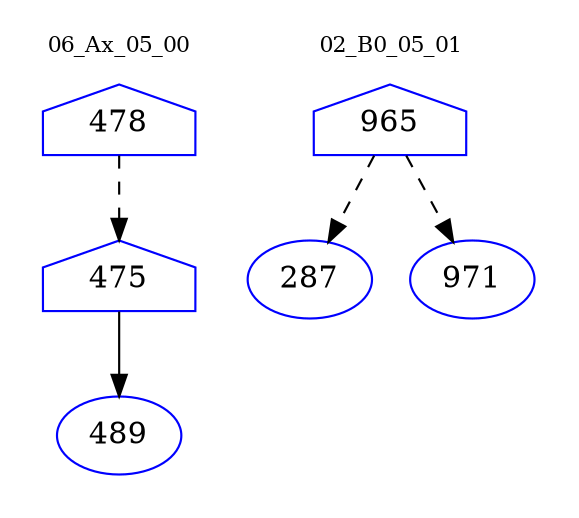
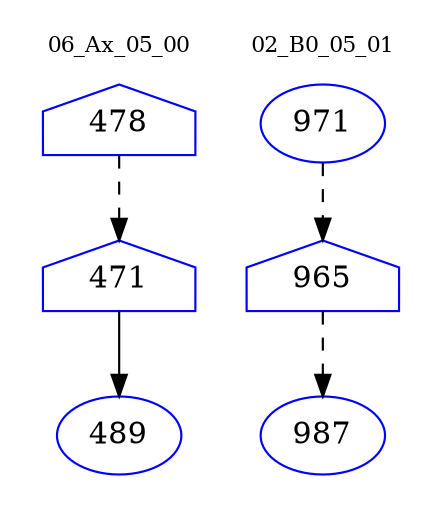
edge "965" -> "971": reversed
node "475": label "475" -> "471"
node "287": label "287" -> "987"
